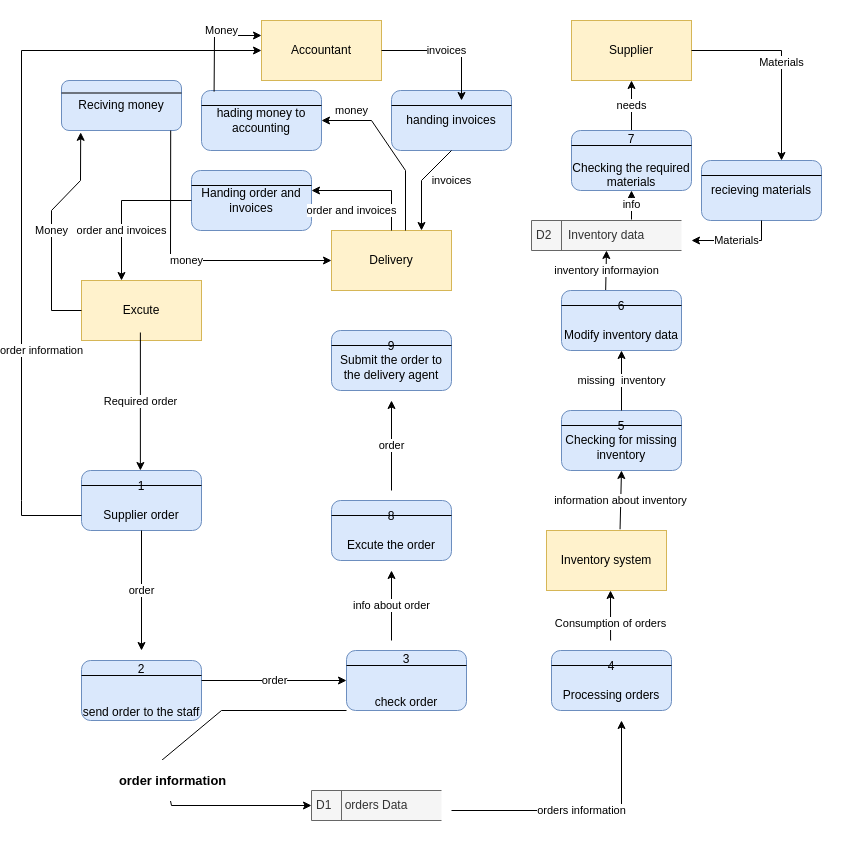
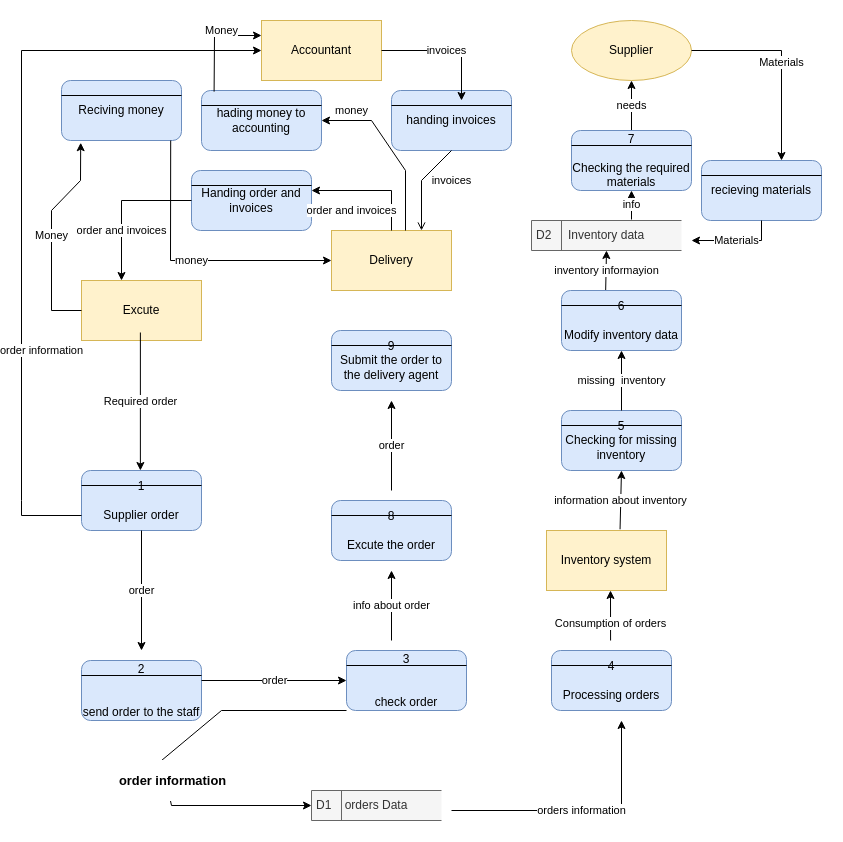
node "Supplier": shape rectangle -> ellipse
node "Reciving money": size 120x50 -> 120x60
edge "handing invoices" -> "Delivery": arrowhead classic -> open
